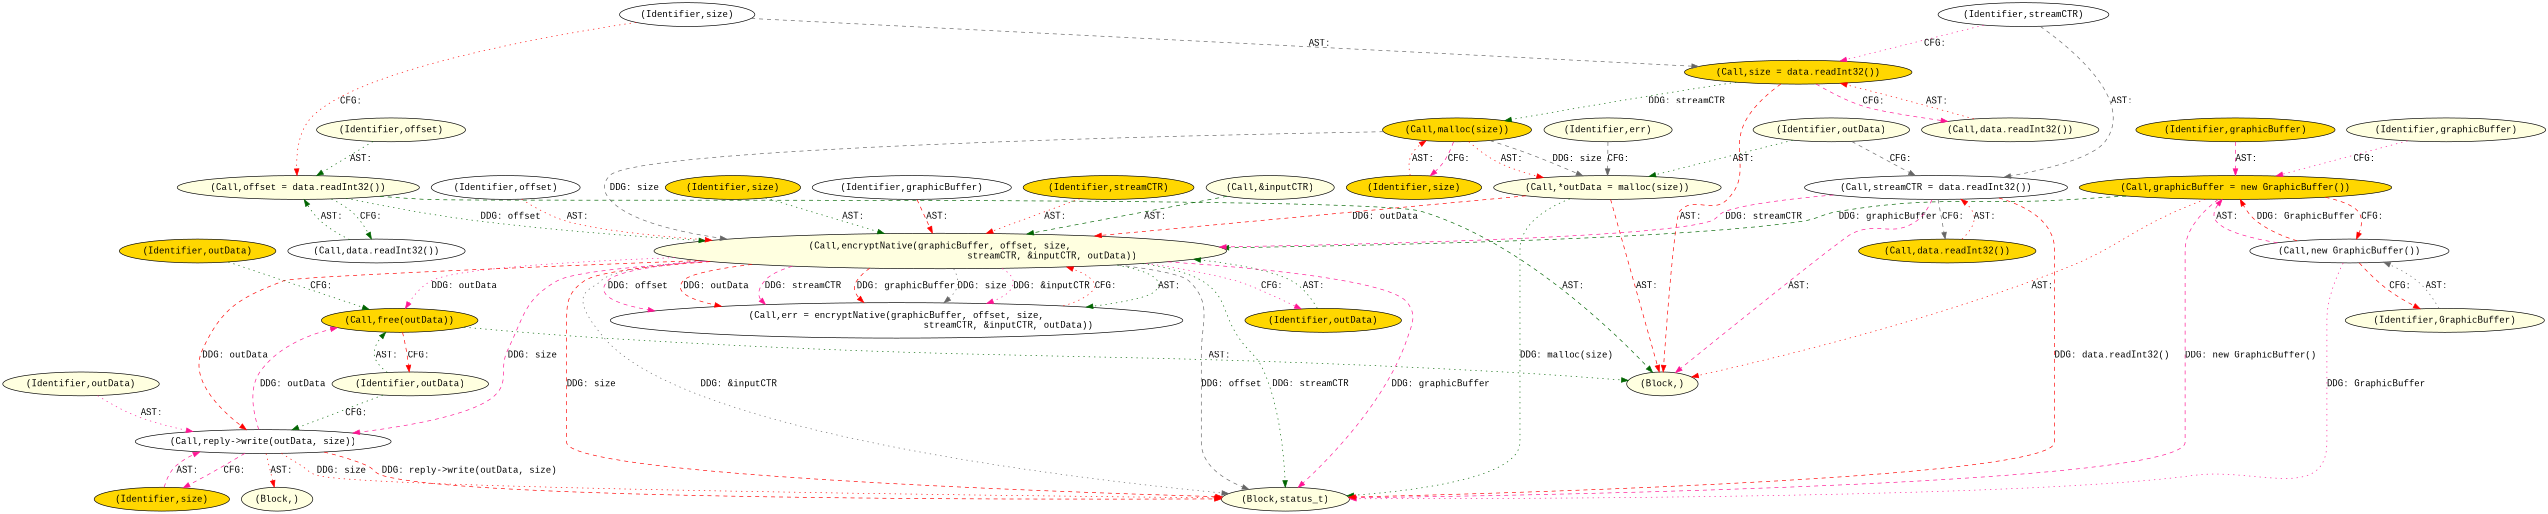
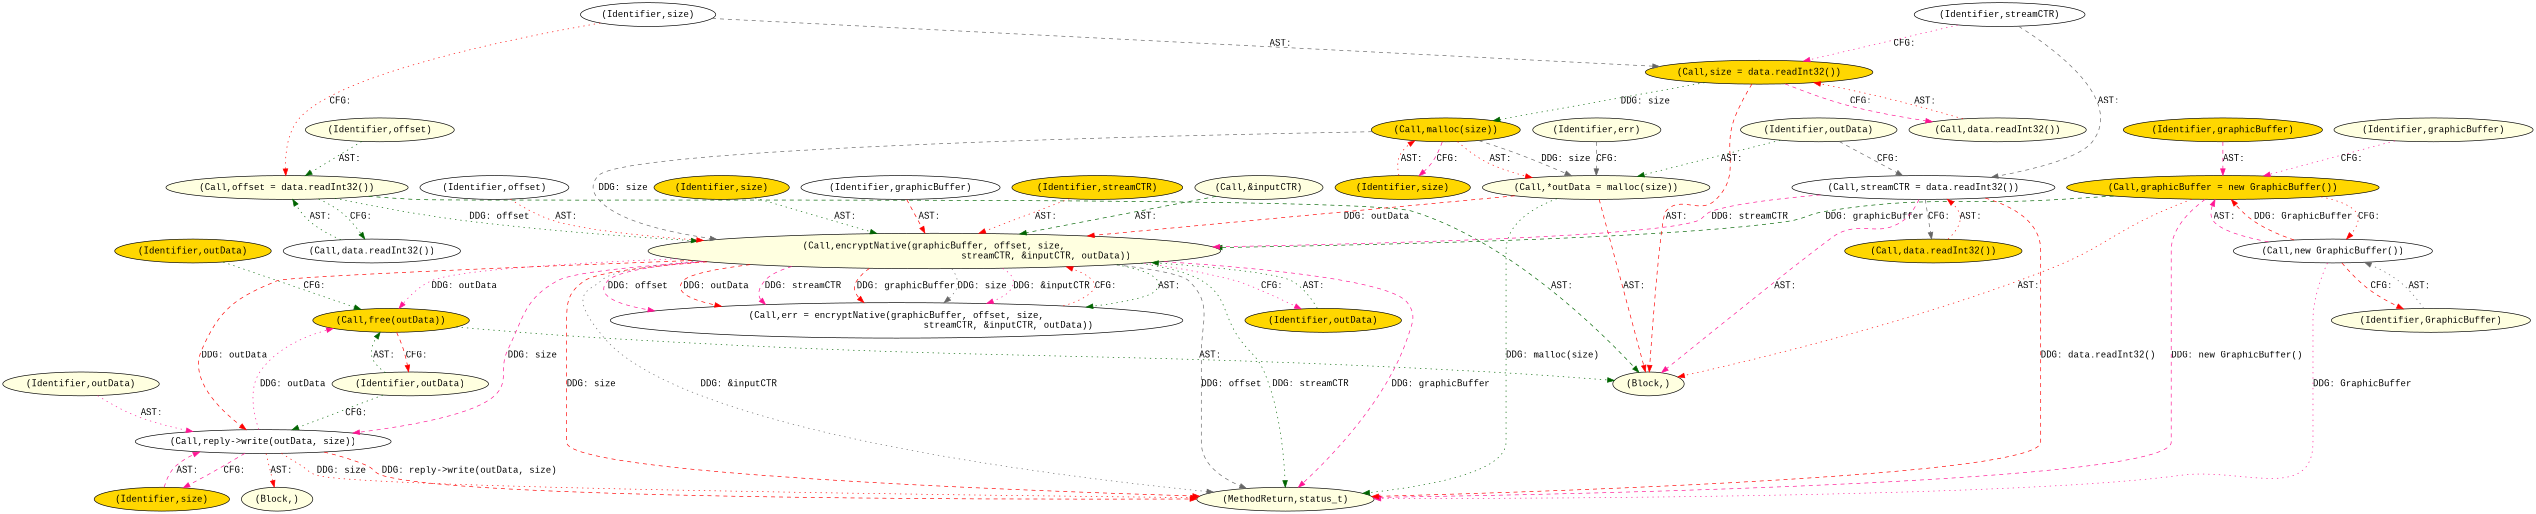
edge "(Call,size = data.readInt32())" -> "(Call,malloc(size))": label "DDG: streamCTR" -> "DDG: size"
edge "(Call,graphicBuffer = new GraphicBuffer())" -> "(Call,new GraphicBuffer())": style dashed -> dotted
edge "(Call,reply->write(outData, size))" -> "(Call,free(outData))": style dashed -> dotted
node "(Block,status_t)": label "(Block,status_t)" -> "(MethodReturn,status_t)"
